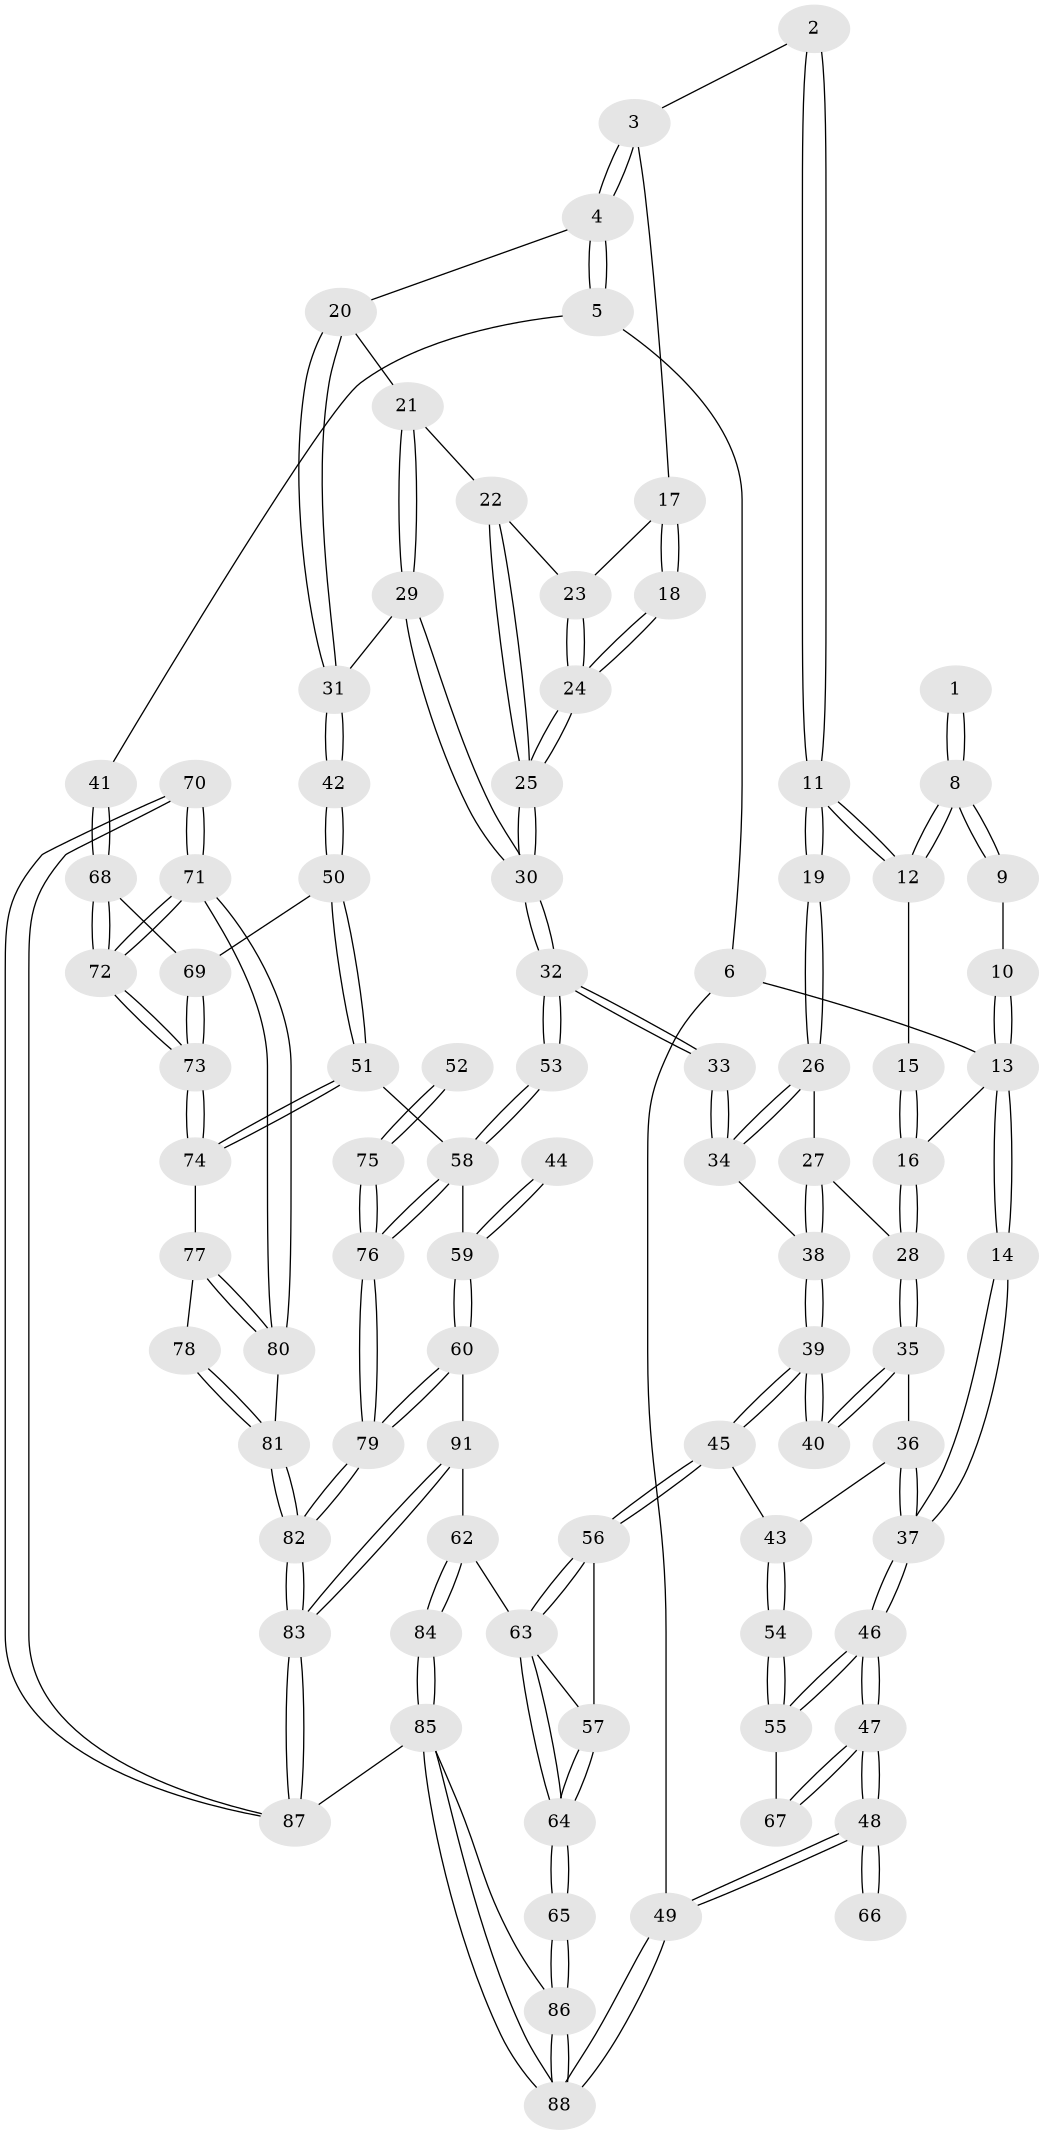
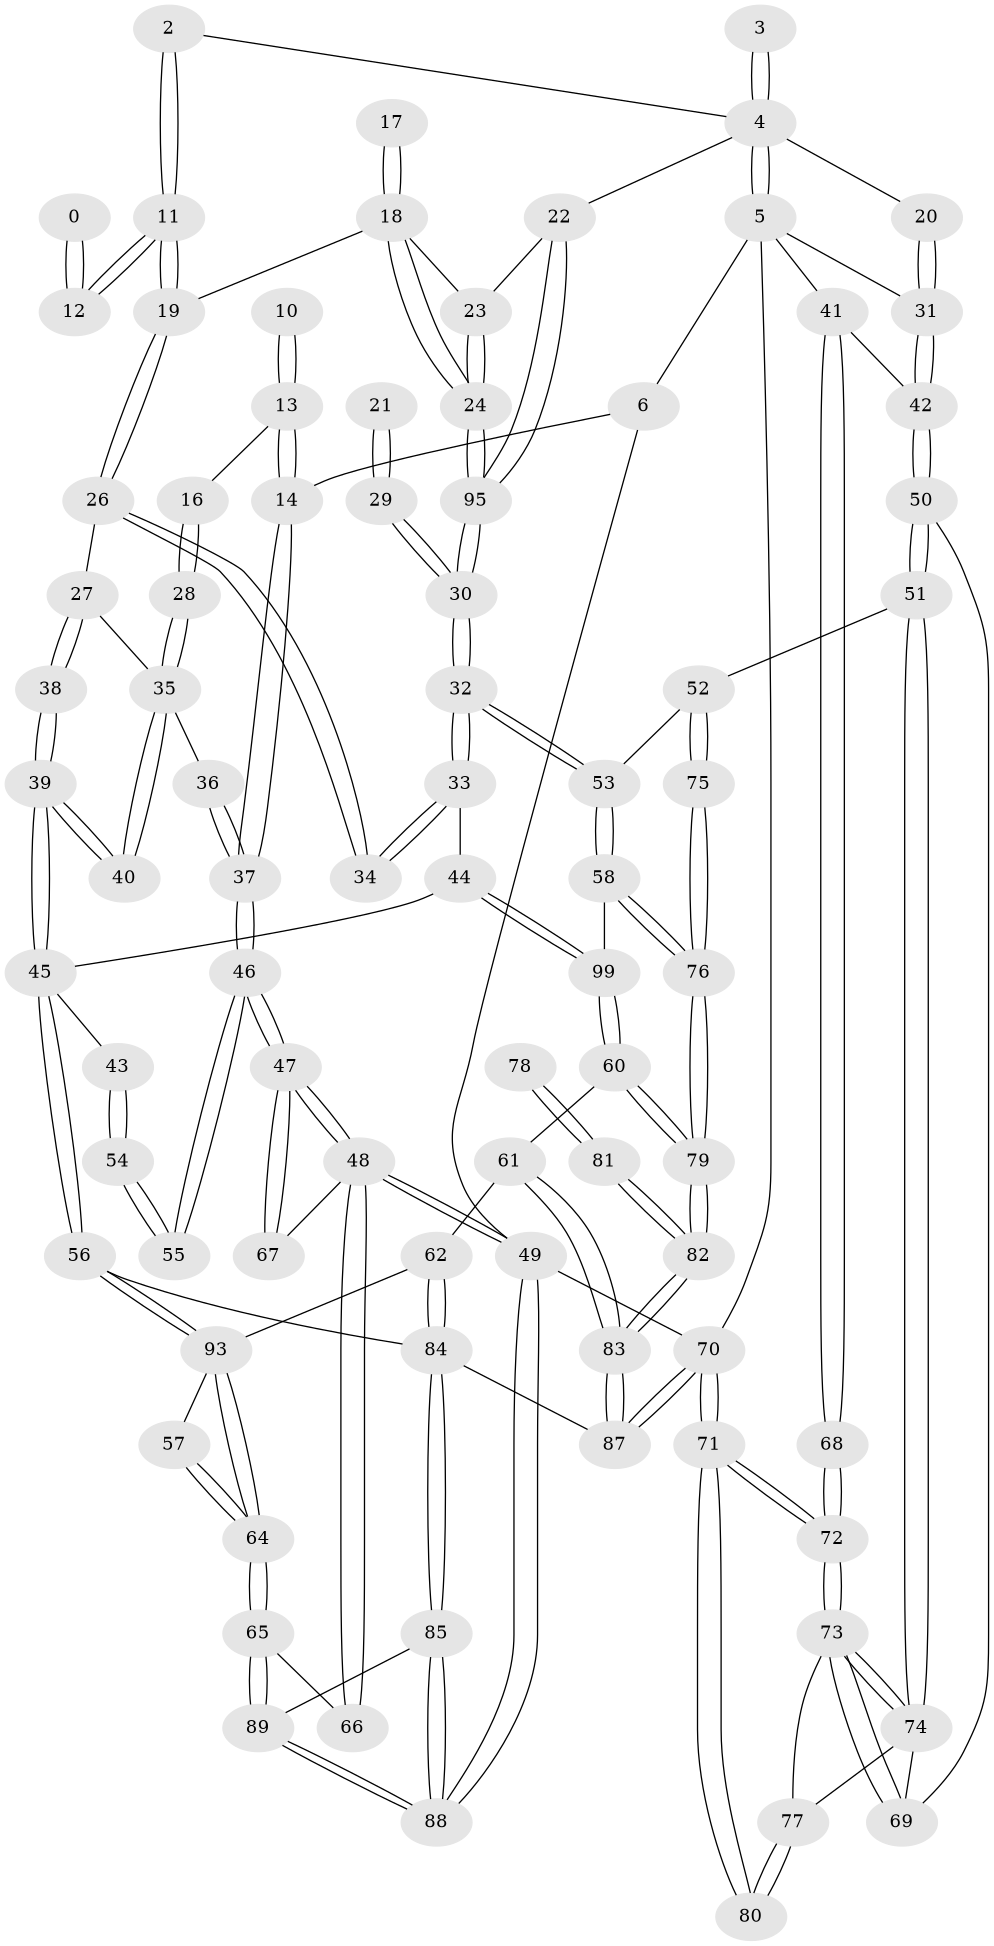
edge "2" -- "3": now "2" -- "4"
edge "18" -- "19": added
edge "3" -- "17": removed
edge "20" -- "21": removed
edge "41" -- "42": added
edge "21" -- "22": now "4" -- "22"
edge "17" -- "23": now "18" -- "23"
edge "29" -- "31": now "5" -- "31"
node "1": removed
edge "52" -- "53": added
node "25": label "25" -> "95"
node "8": label "8" -> "0"
edge "5" -- "70": added
edge "33" -- "44": added
node "9": removed
edge "68" -- "69": now "74" -- "69"
edge "44" -- "45": added
edge "6" -- "13": now "6" -- "14"
node "15": removed
edge "51" -- "58": now "51" -- "52"
edge "34" -- "38": removed
edge "27" -- "28": now "27" -- "35"
node "59": label "59" -> "99"
edge "77" -- "78": now "77" -- "73"
edge "49" -- "70": added
edge "80" -- "81": removed
node "91": label "91" -> "61"
edge "36" -- "43": removed
node "63": label "63" -> "93"
edge "56" -- "57": now "56" -- "84"
edge "65" -- "66": added
edge "85" -- "87": now "84" -- "87"
edge "55" -- "67": now "48" -- "67"
node "86": label "86" -> "89"
